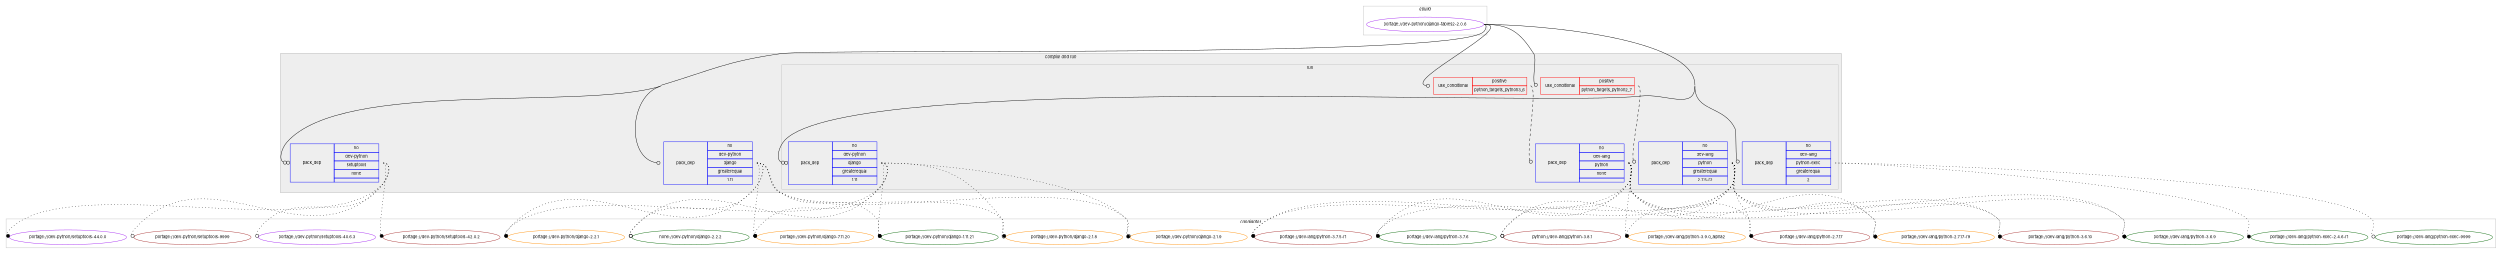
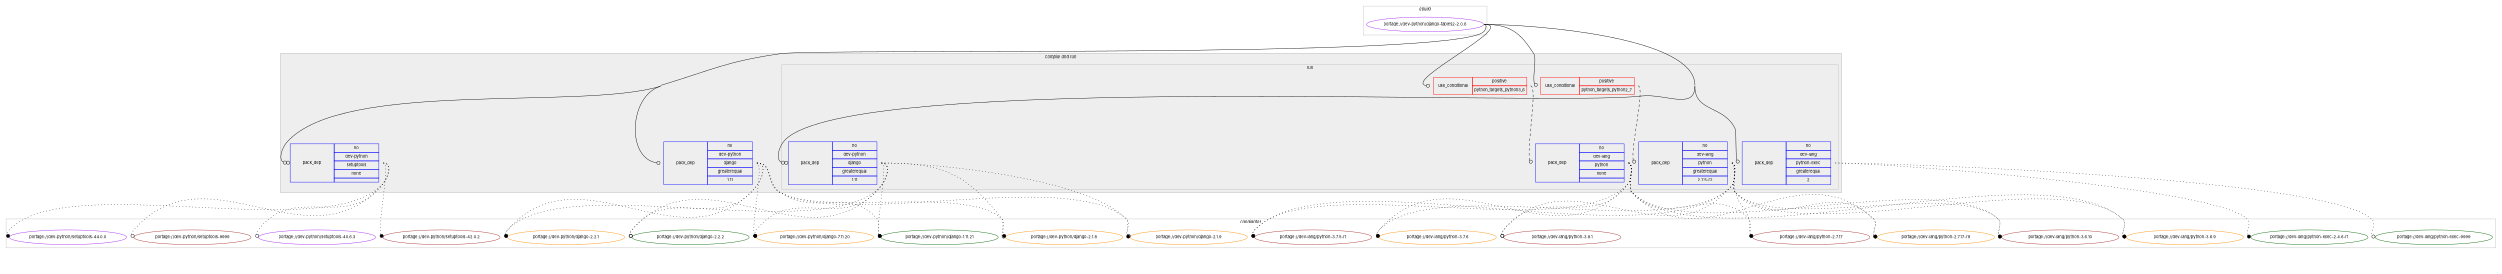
node "none://dev-python/django-2.2.2": label "none://dev-python/django-2.2.2" -> "portage://dev-python/django-2.2.2"
node "portage://dev-lang/python-3.7.6": color darkgreen -> darkorange
node "python://dev-lang/python-3.8.1": label "python://dev-lang/python-3.8.1" -> "portage://dev-lang/python-3.8.1"
node "portage://dev-lang/python-3.9.0_alpha2": removed
node "portage://dev-lang/python-3.6.9": color darkgreen -> darkorange
